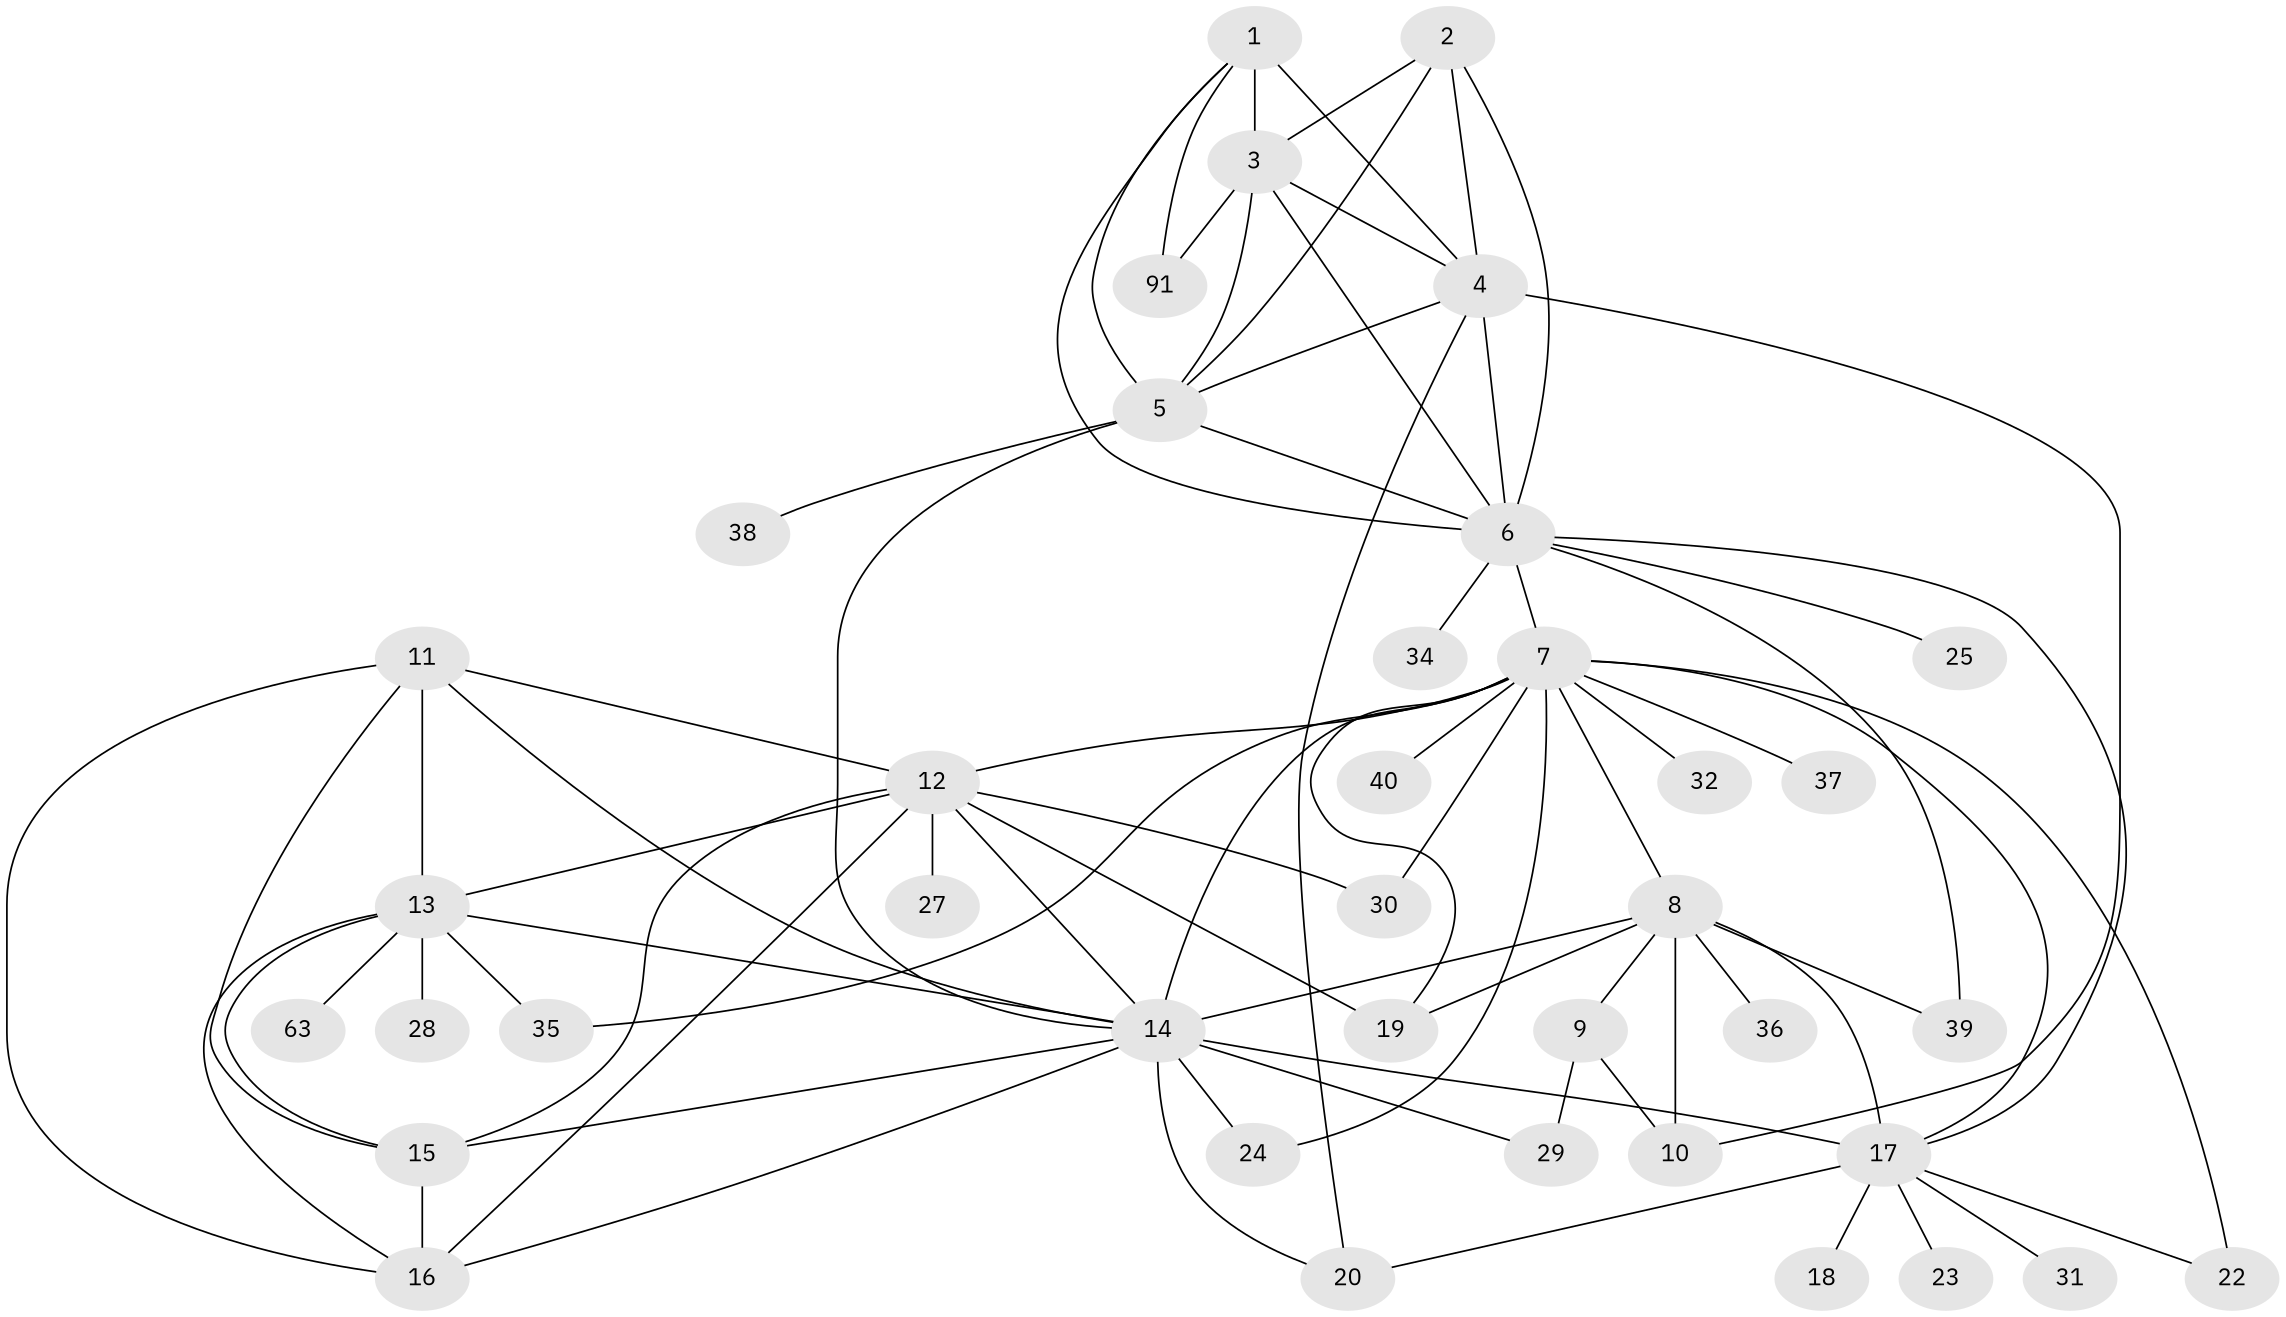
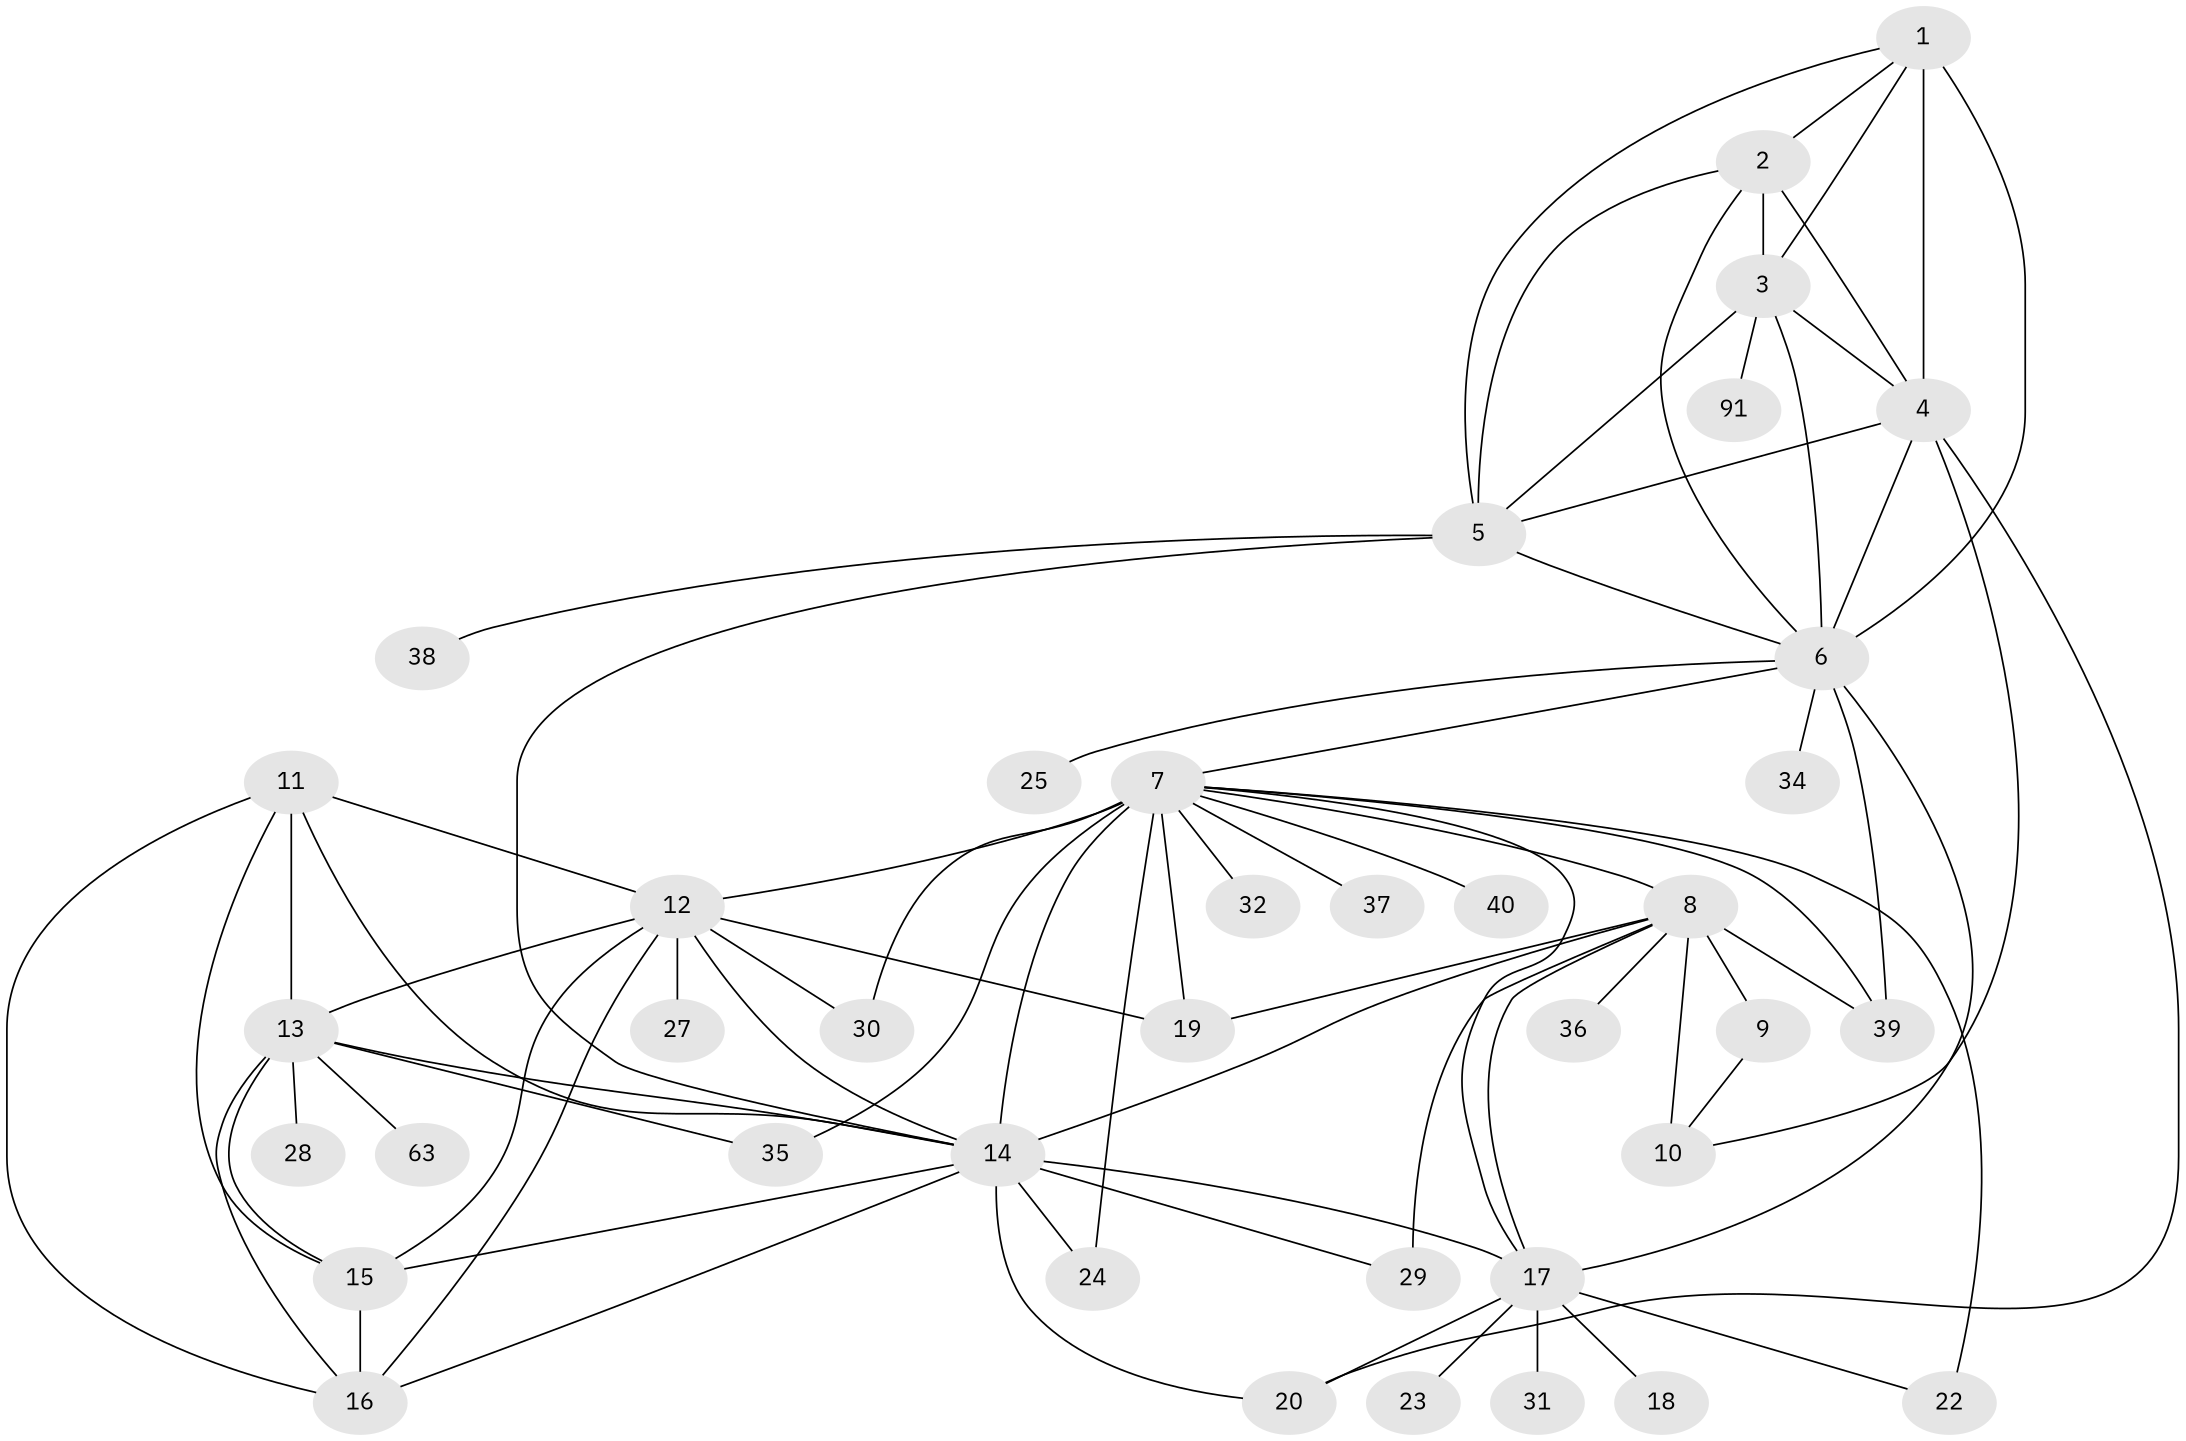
edge "1" -- "91": now "1" -- "2"
edge "7" -- "39": added
edge "9" -- "29": now "8" -- "29"
